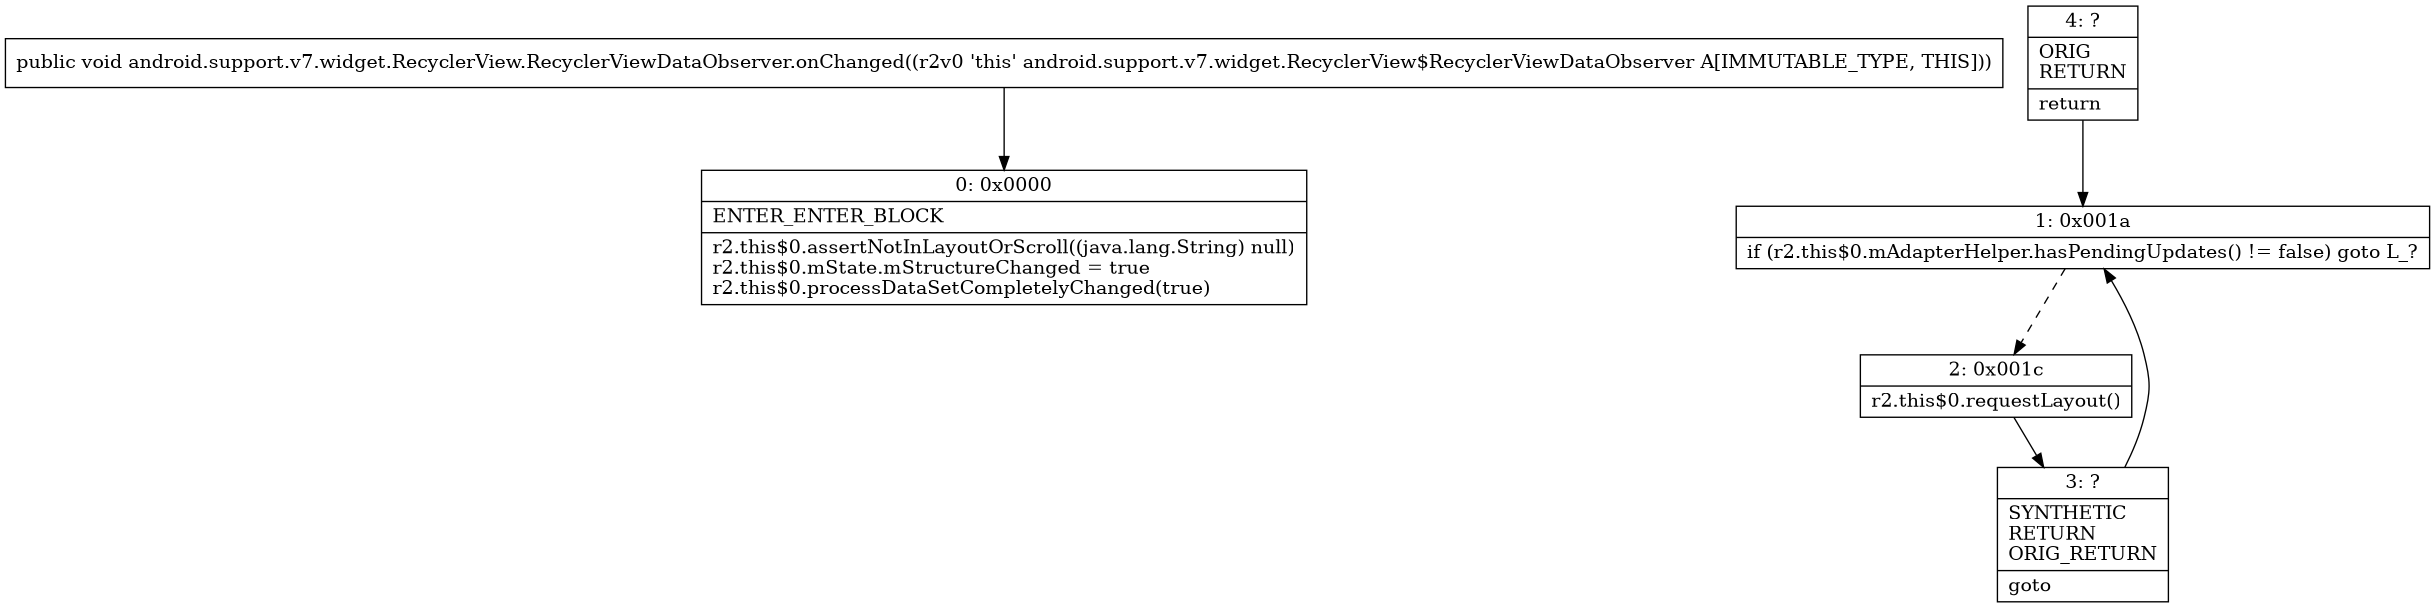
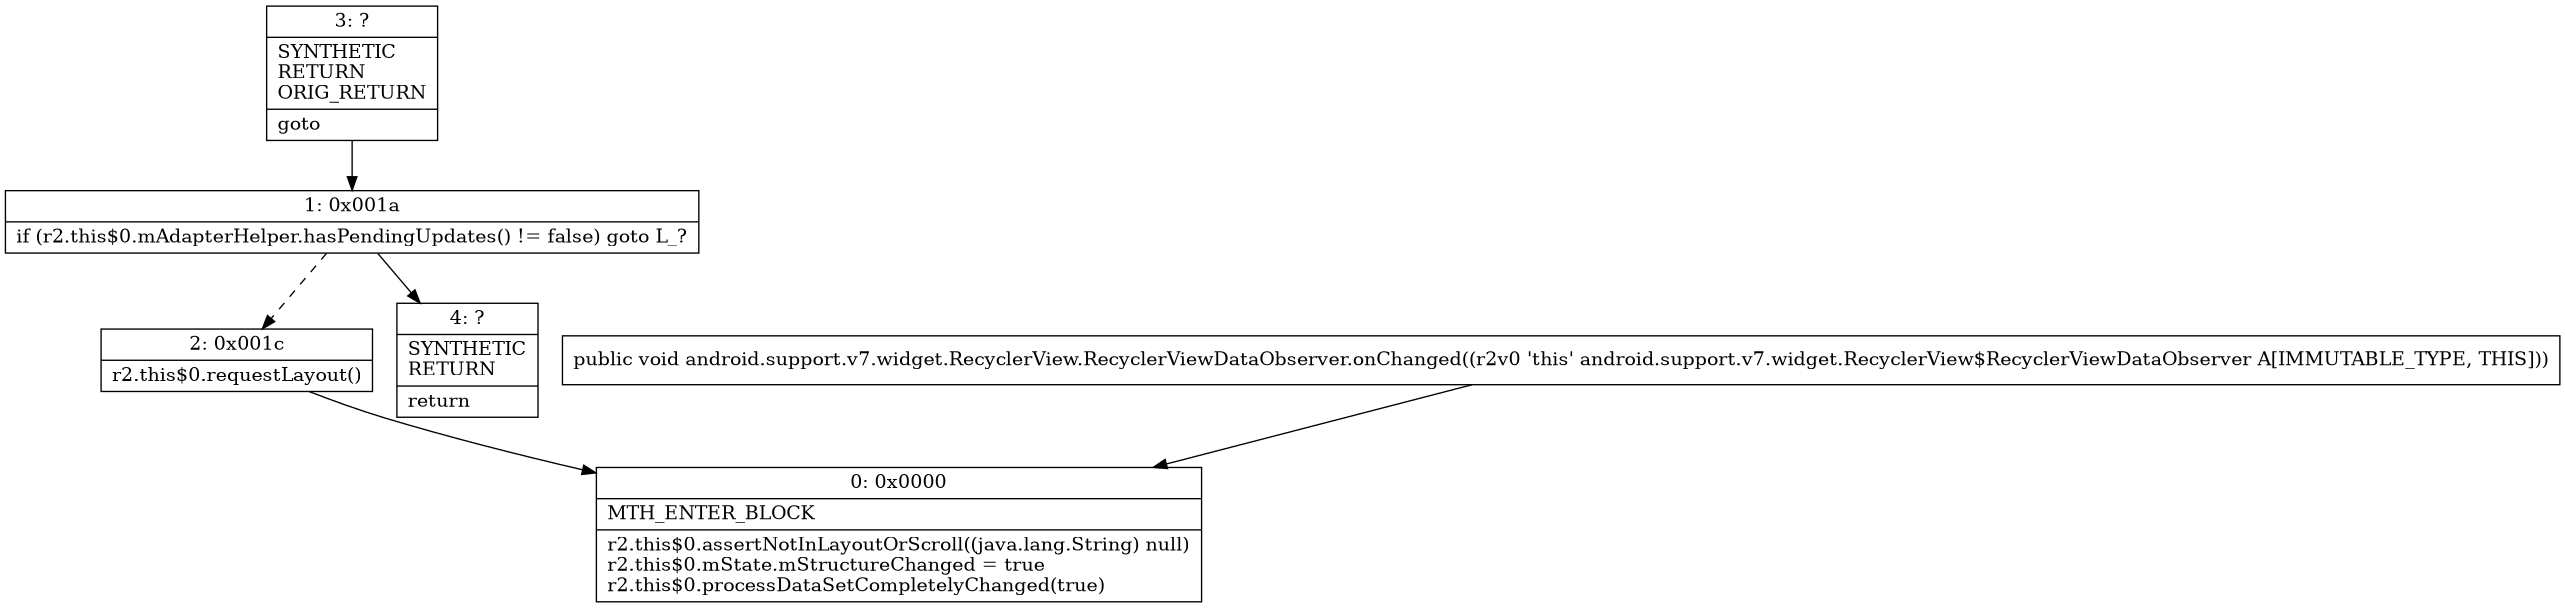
node "4: ?": text "ORIG" -> "SYNTHETIC"
edge "4: ?" -> "1: 0x001a": reversed
node "0: 0x0000": text "ENTER_ENTER_BLOCK" -> "MTH_ENTER_BLOCK"
edge "2: 0x001c" -> "3: ?": now "2: 0x001c" -> "0: 0x0000"
